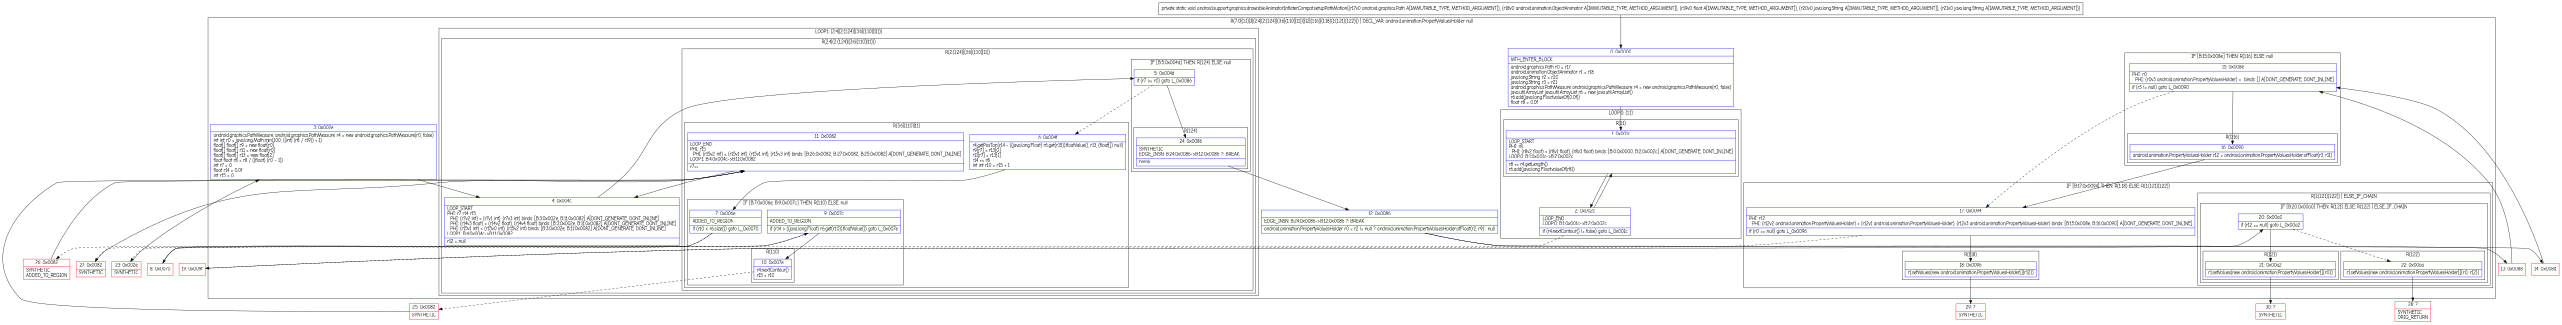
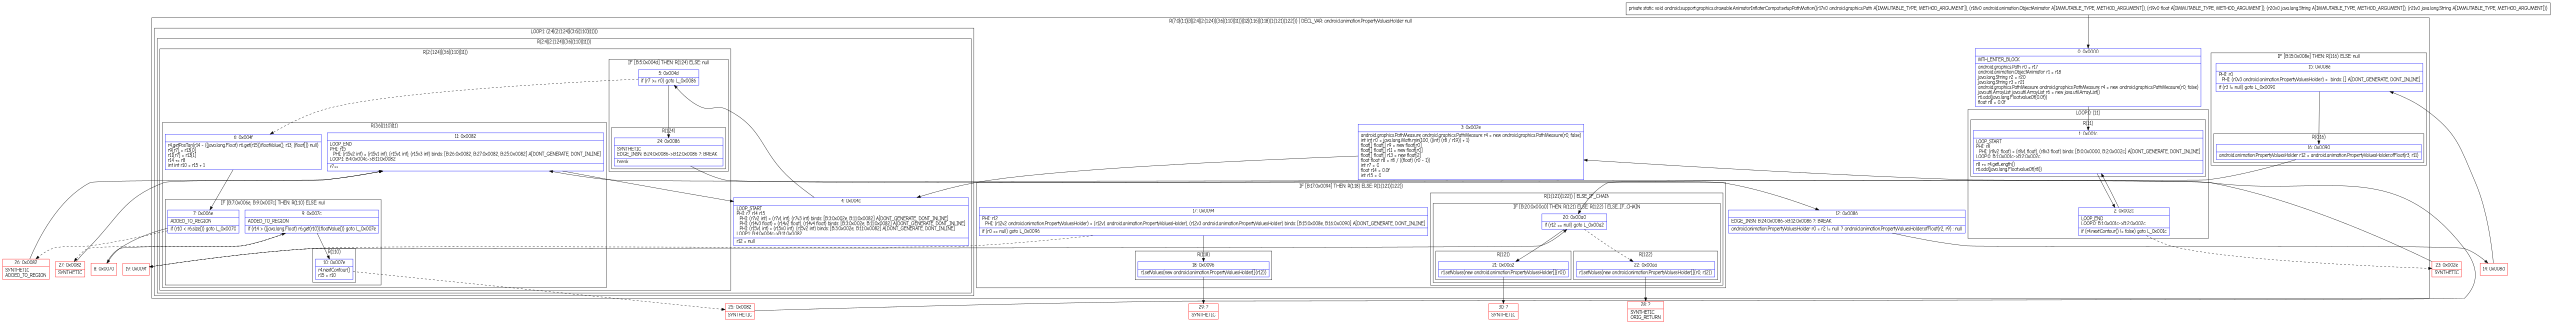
edge "15: 0x008e" -> "17: 0x0094": removed
edge "16: 0x0090" -> "17: 0x0094": now "16: 0x0090" -> "20: 0x00a0"
node "13: 0x0088": removed
